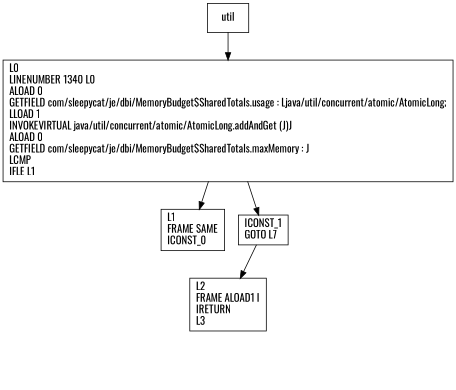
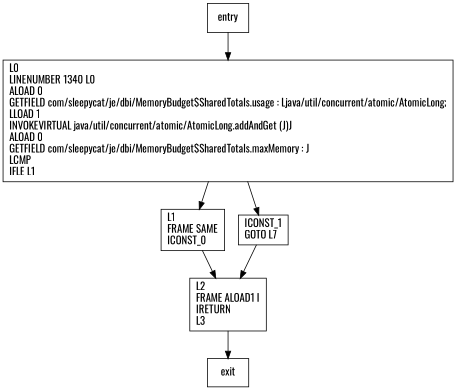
node "util": label "util" -> "entry"
edge "L1 FRAME SAME ICONST_0" -> "L2 FRAME ALOAD1 I IRETURN L3": added
node "exit": added
